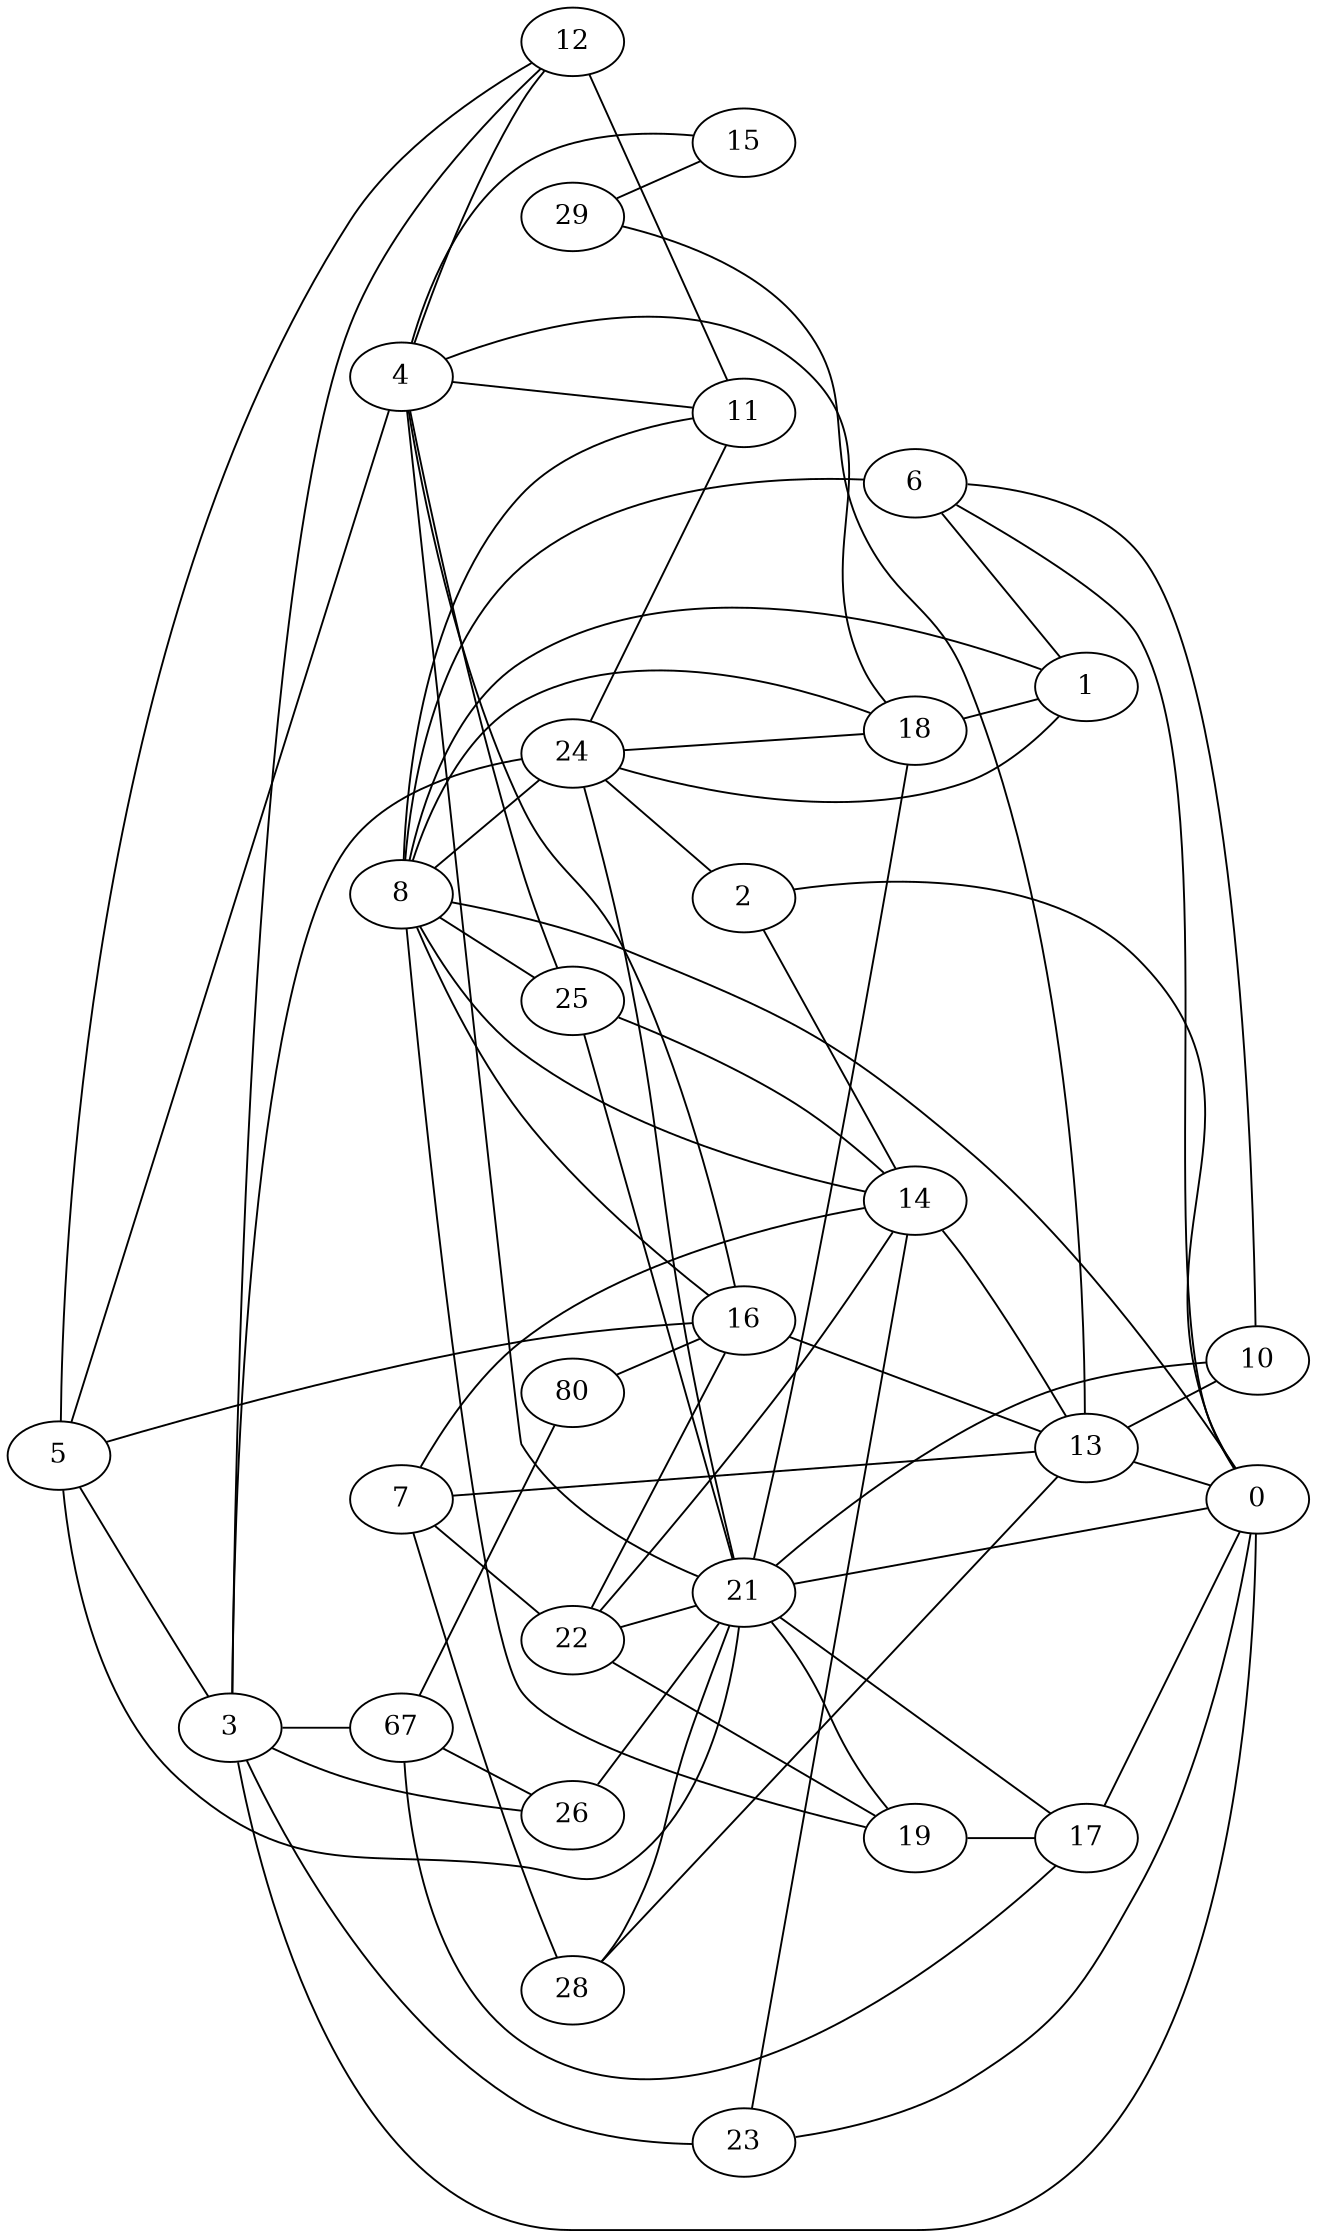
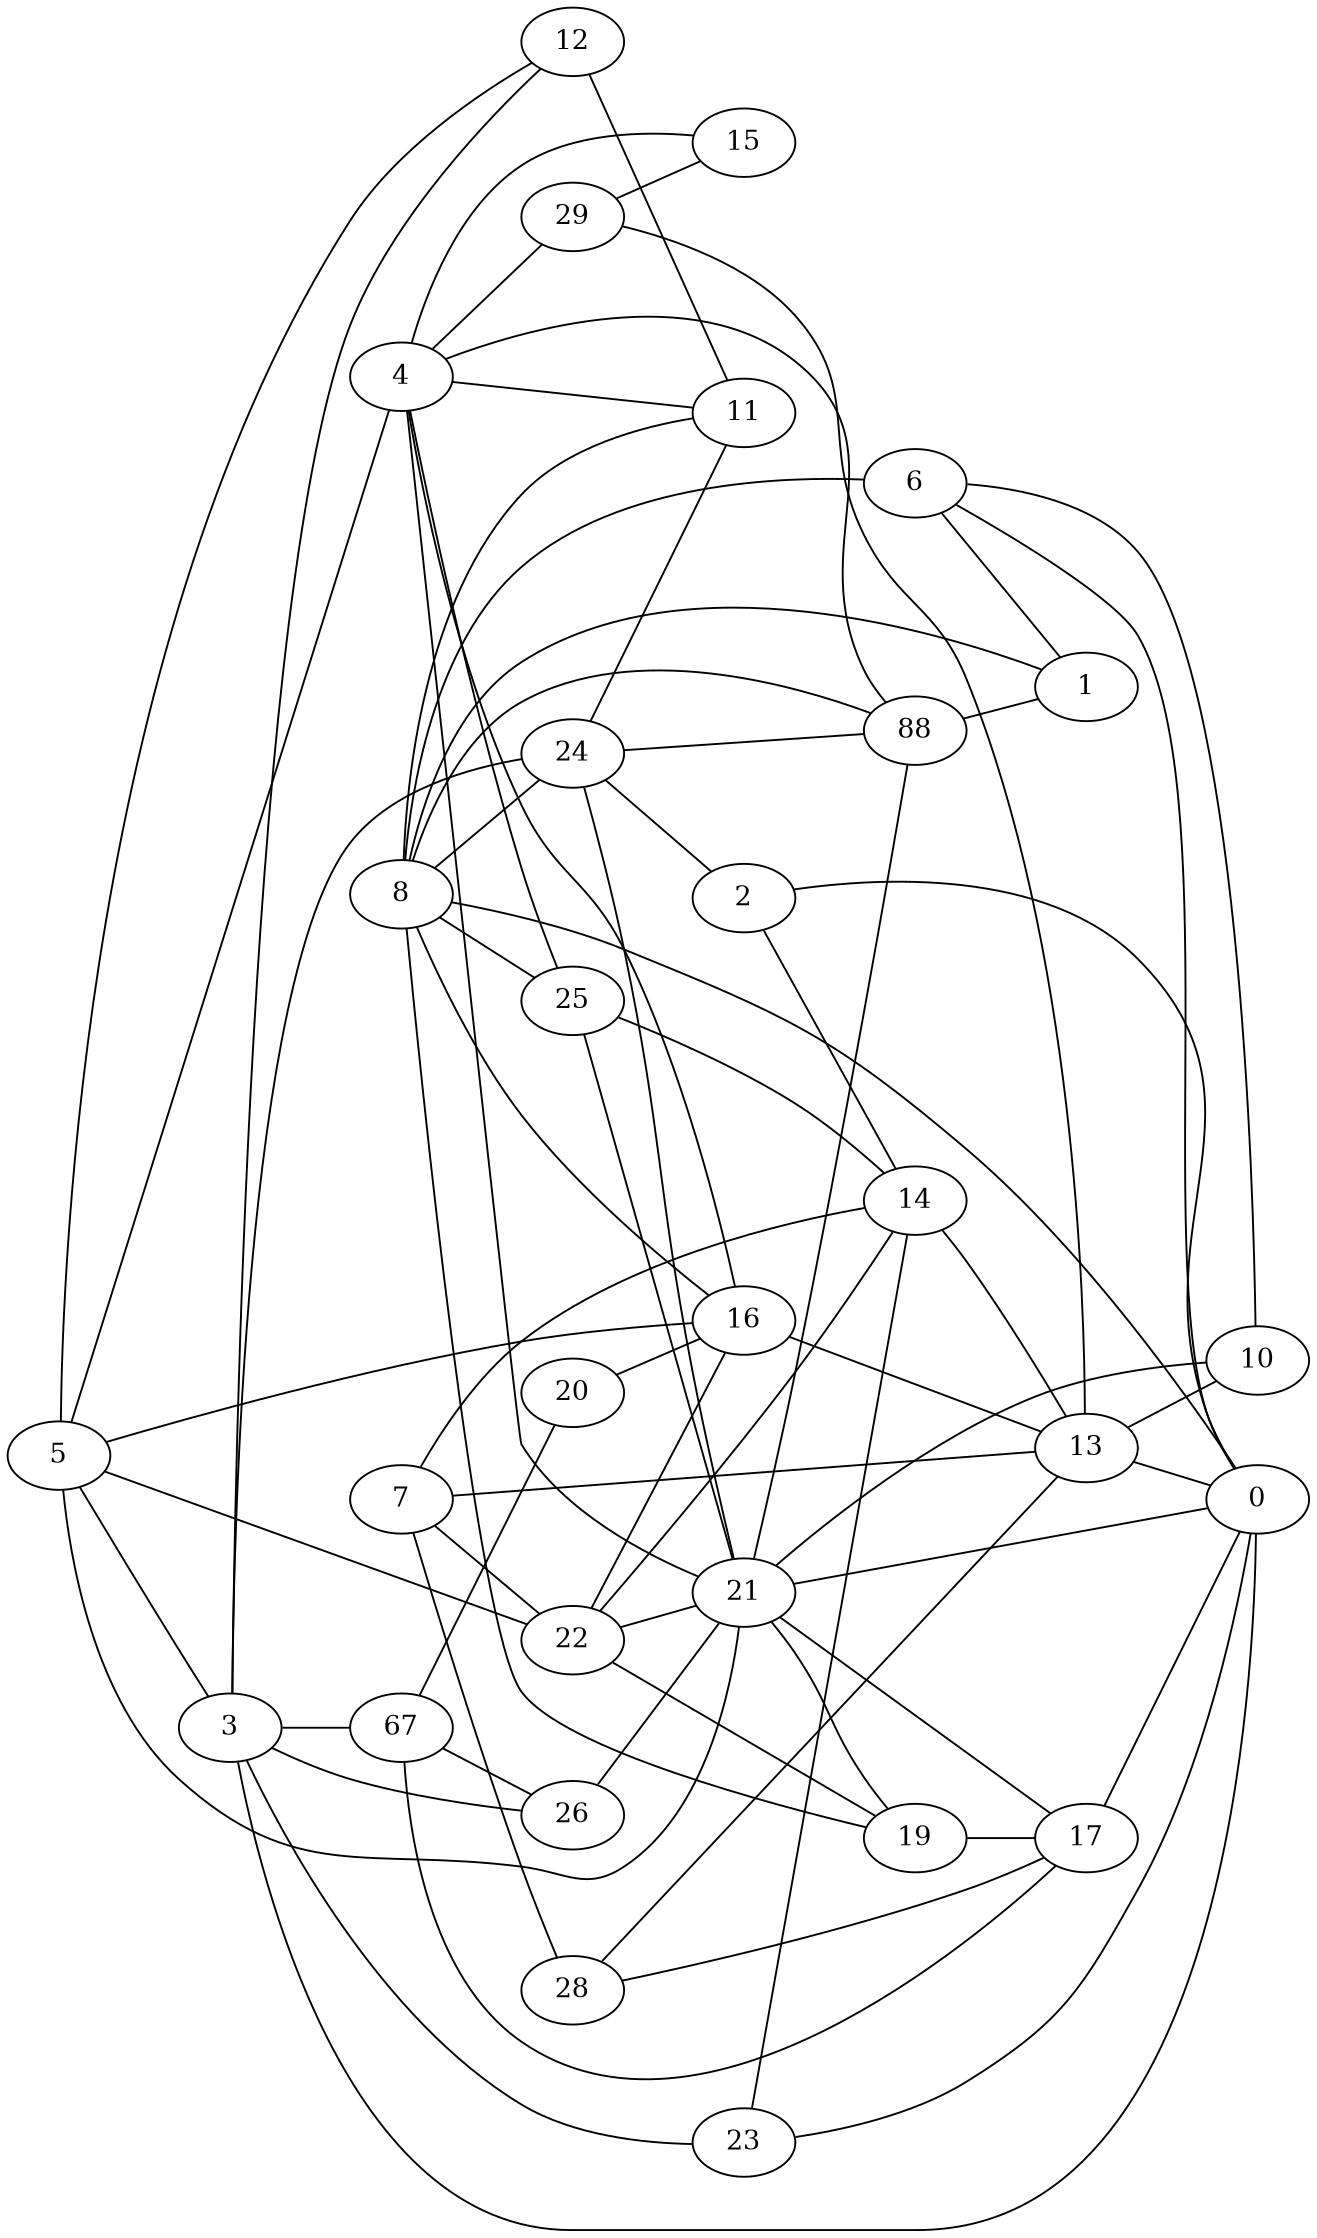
edge "12" -- "4": now "29" -- "4"
node "18": label "18" -> "88"
edge "1" -- "24": removed
edge "8" -- "14": removed
node "80": label "80" -> "20"
edge "5" -- "22": added
edge "21" -- "28": now "17" -- "28"
